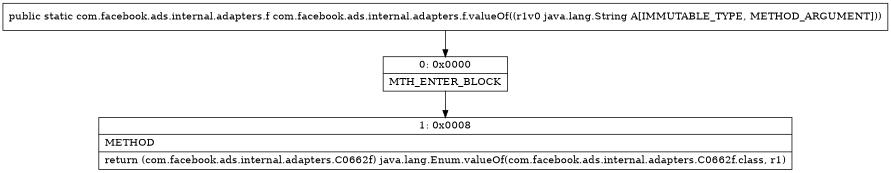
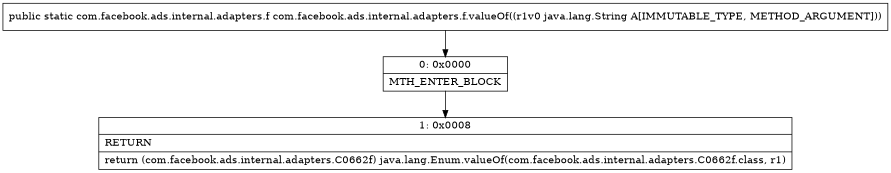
node "1: 0x0008": text "METHOD" -> "RETURN"
